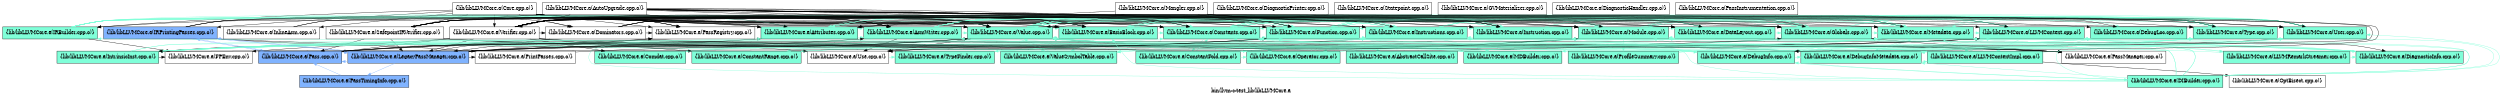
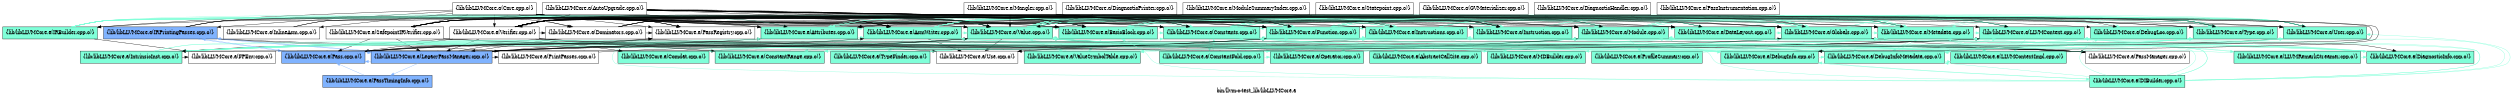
node "{lib/libLLVMCore.a(ModuleSummaryIndex.cpp.o)}": added
edge "{lib/libLLVMCore.a(DIBuilder.cpp.o)}" -> "{lib/libLLVMCore.a(IRBuilder.cpp.o)}": removed
edge "{lib/libLLVMCore.a(Dominators.cpp.o)}" -> "{lib/libLLVMCore.a(FPEnv.cpp.o)}": now "{lib/libLLVMCore.a(Dominators.cpp.o)}" -> "{lib/libLLVMCore.a(Pass.cpp.o)}"
edge "{lib/libLLVMCore.a(IntrinsicInst.cpp.o)}" -> "{lib/libLLVMCore.a(Function.cpp.o)}": added
edge "{lib/libLLVMCore.a(Use.cpp.o)}" -> "{lib/libLLVMCore.a(TypeFinder.cpp.o)}": now "{lib/libLLVMCore.a(AsmWriter.cpp.o)}" -> "{lib/libLLVMCore.a(TypeFinder.cpp.o)}"
node "{lib/libLLVMCore.a(OptBisect.cpp.o)}": removed
